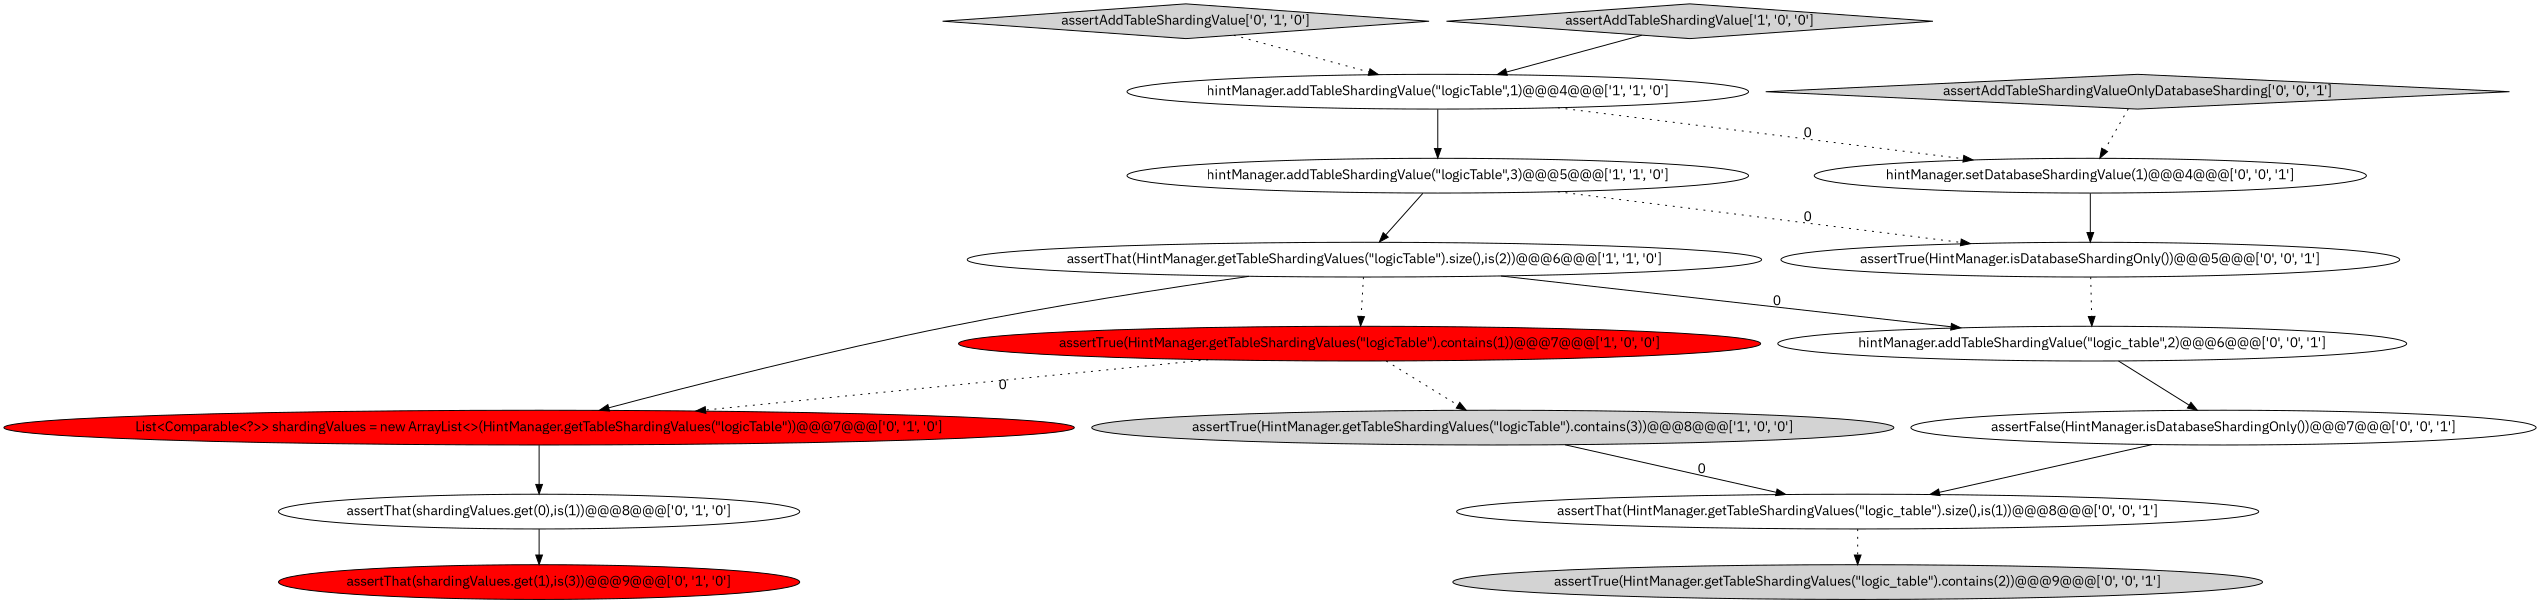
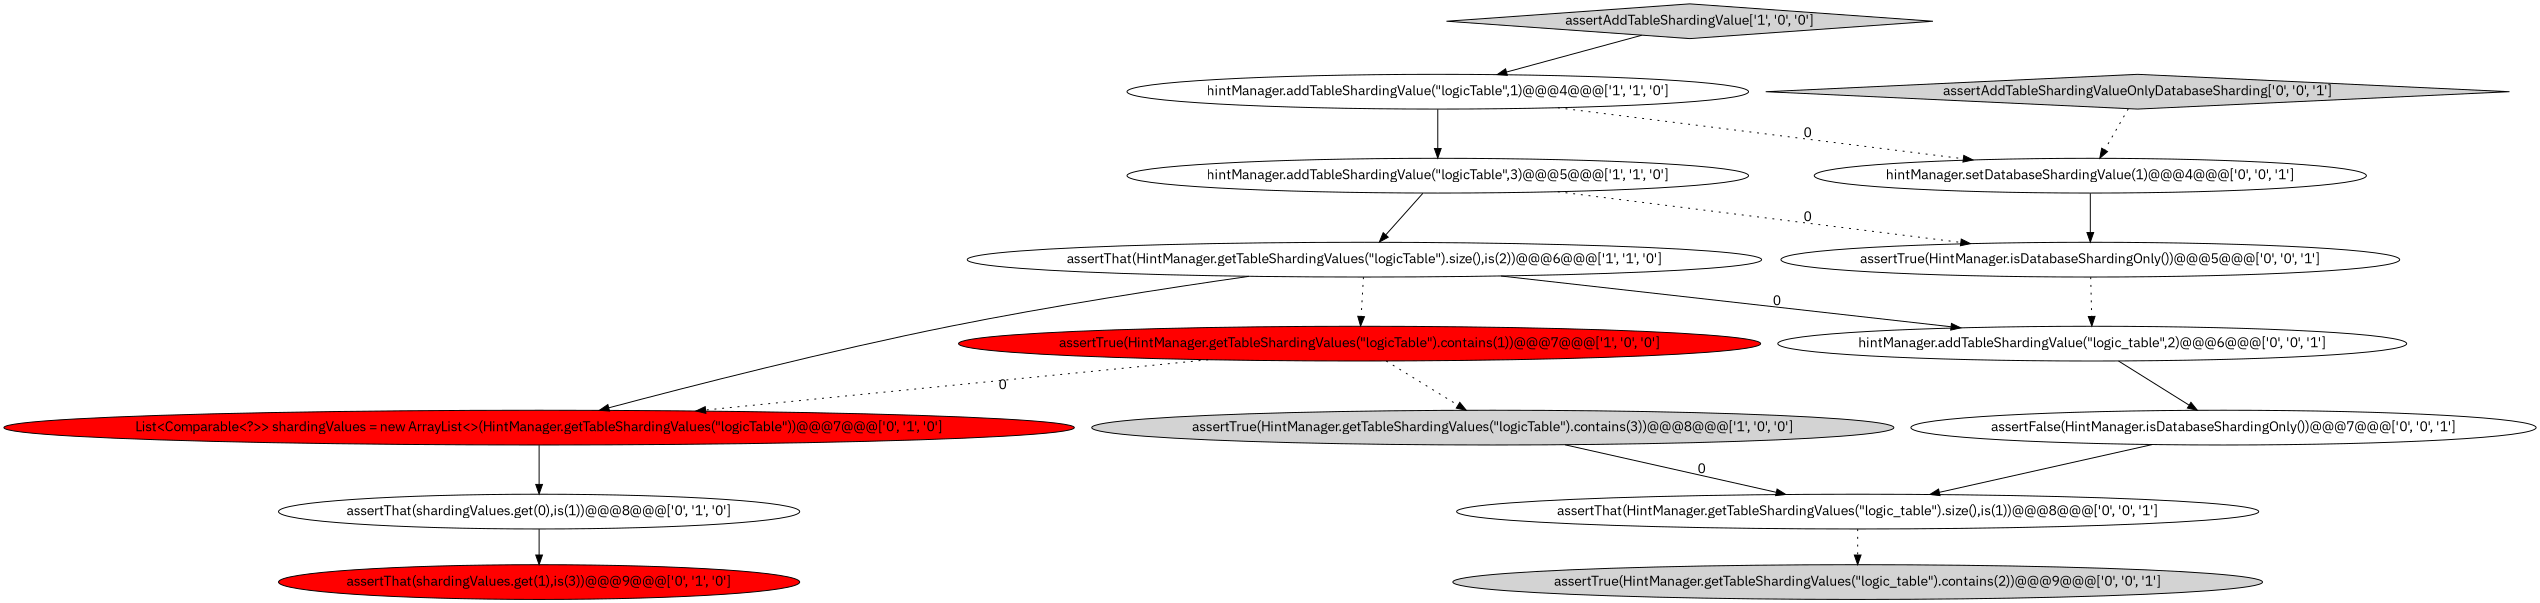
node "assertAddTableShardingValue['0', '1', '0']": removed
